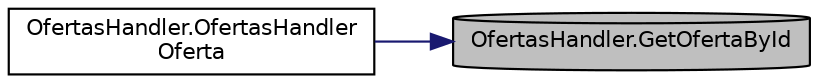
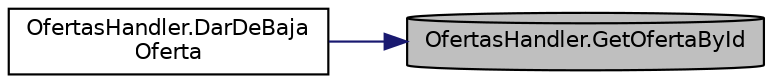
node "OfertasHandler.OfertasHandler Oferta": label "OfertasHandler.OfertasHandler Oferta" -> "OfertasHandler.DarDeBaja Oferta"
